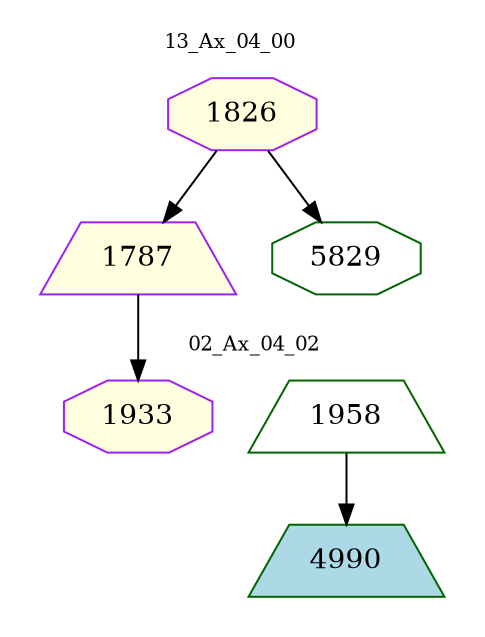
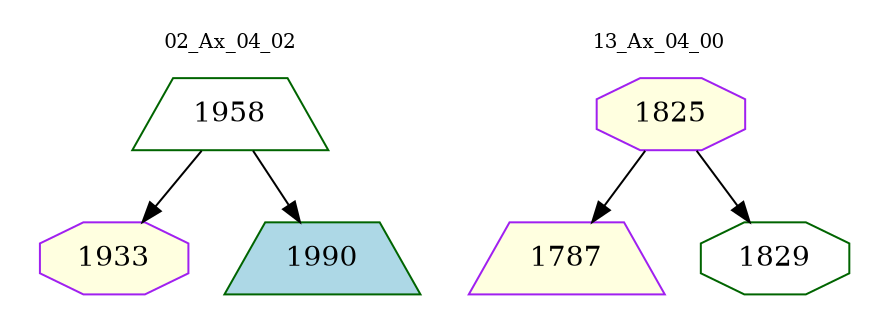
node "1826": label "1826" -> "1825"
node "5829": label "5829" -> "1829"
edge "1787" -> "1933": now "1958" -> "1933"
node "4990": label "4990" -> "1990"
